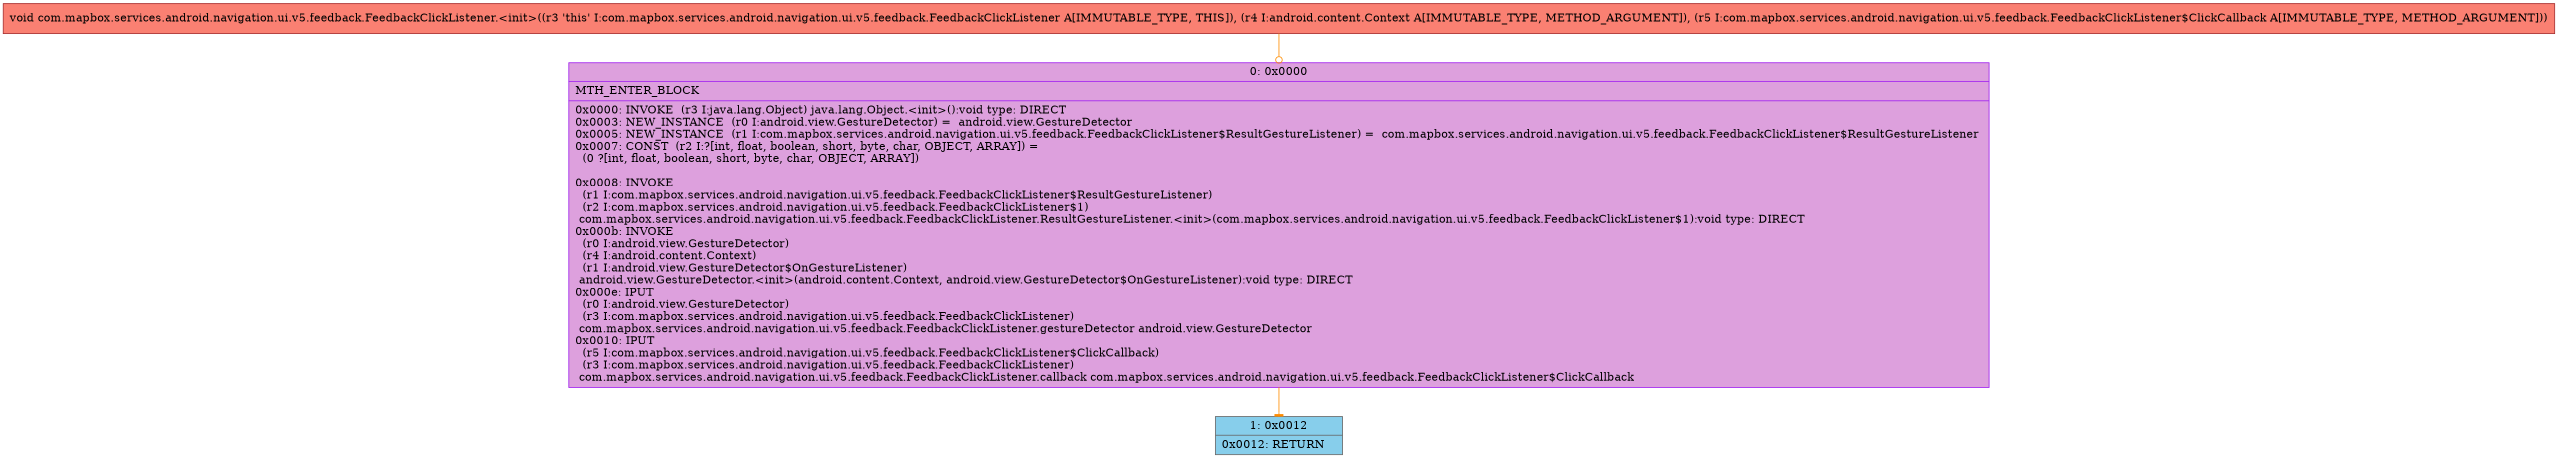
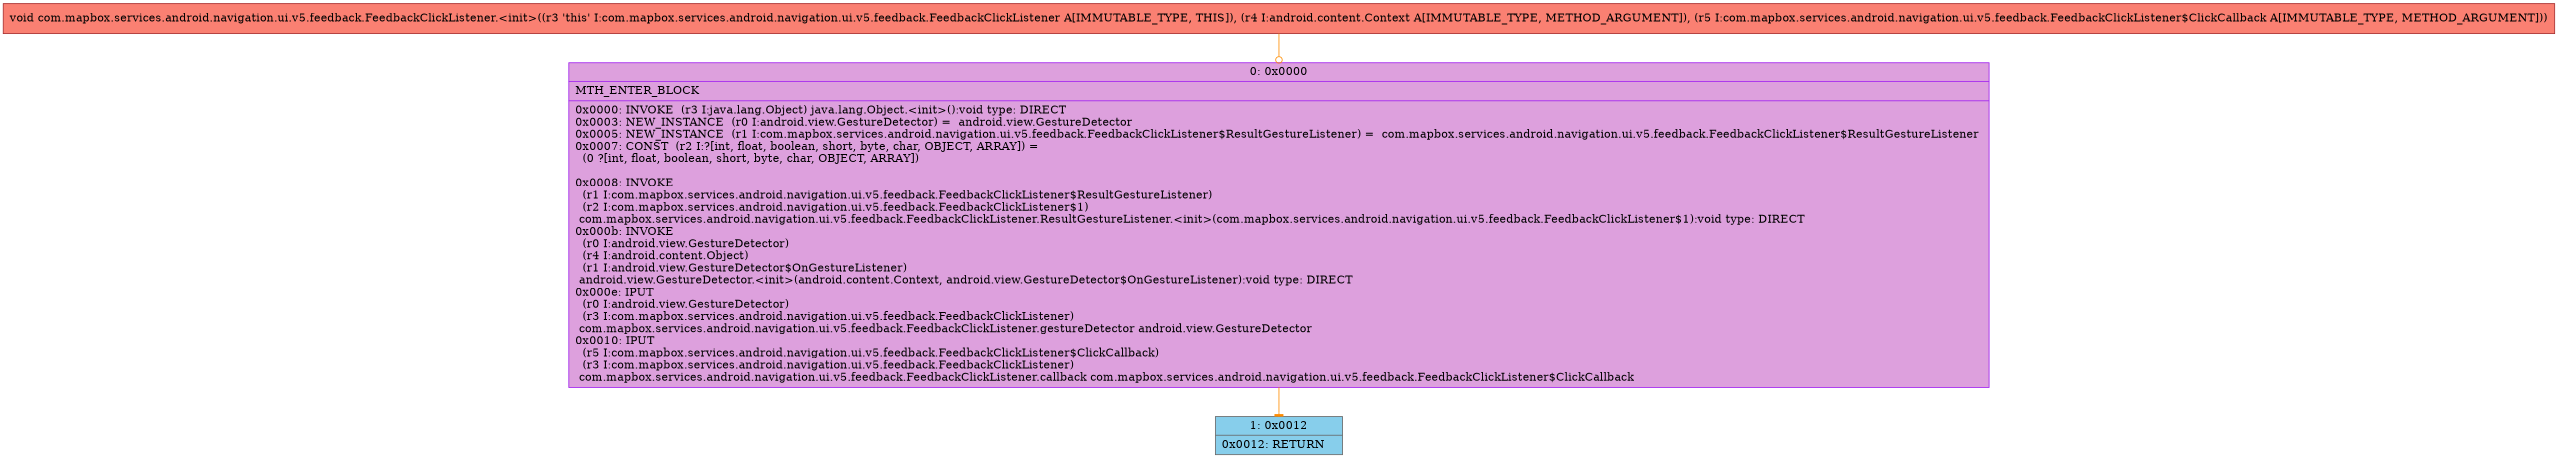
node "0: 0x0000": text "(r4 I:android.content.Context)" -> "(r4 I:android.content.Object)"
